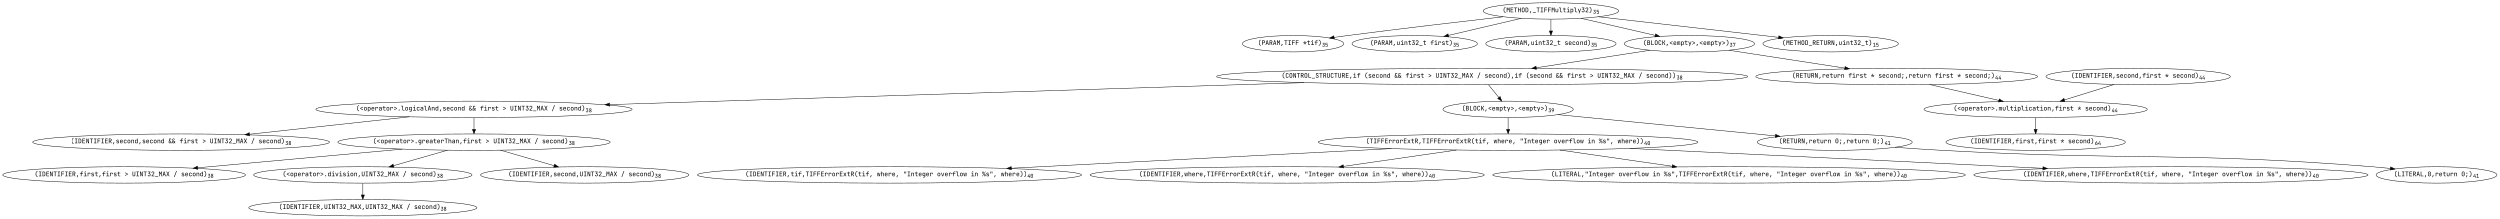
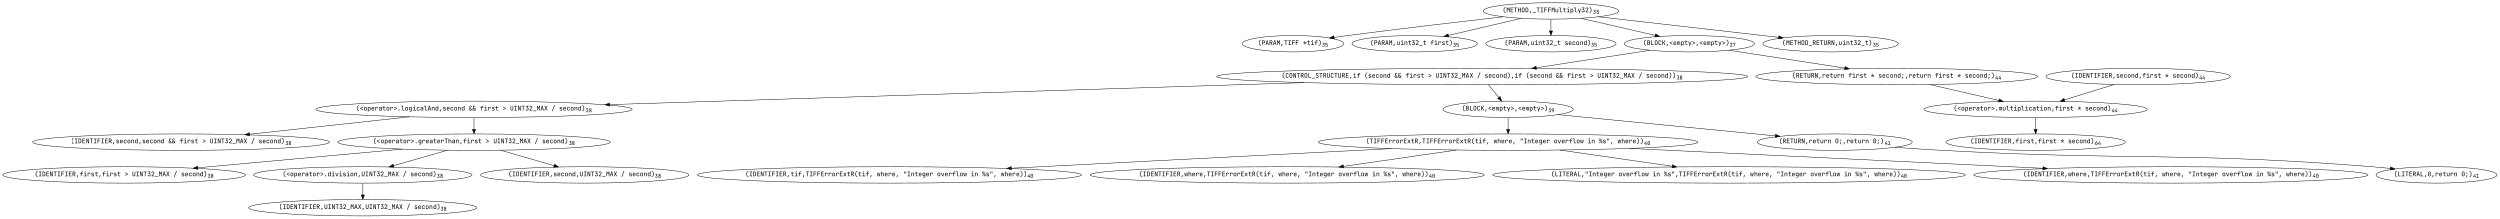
node "(METHOD_RETURN,uint32_t)": text "15" -> "35"
